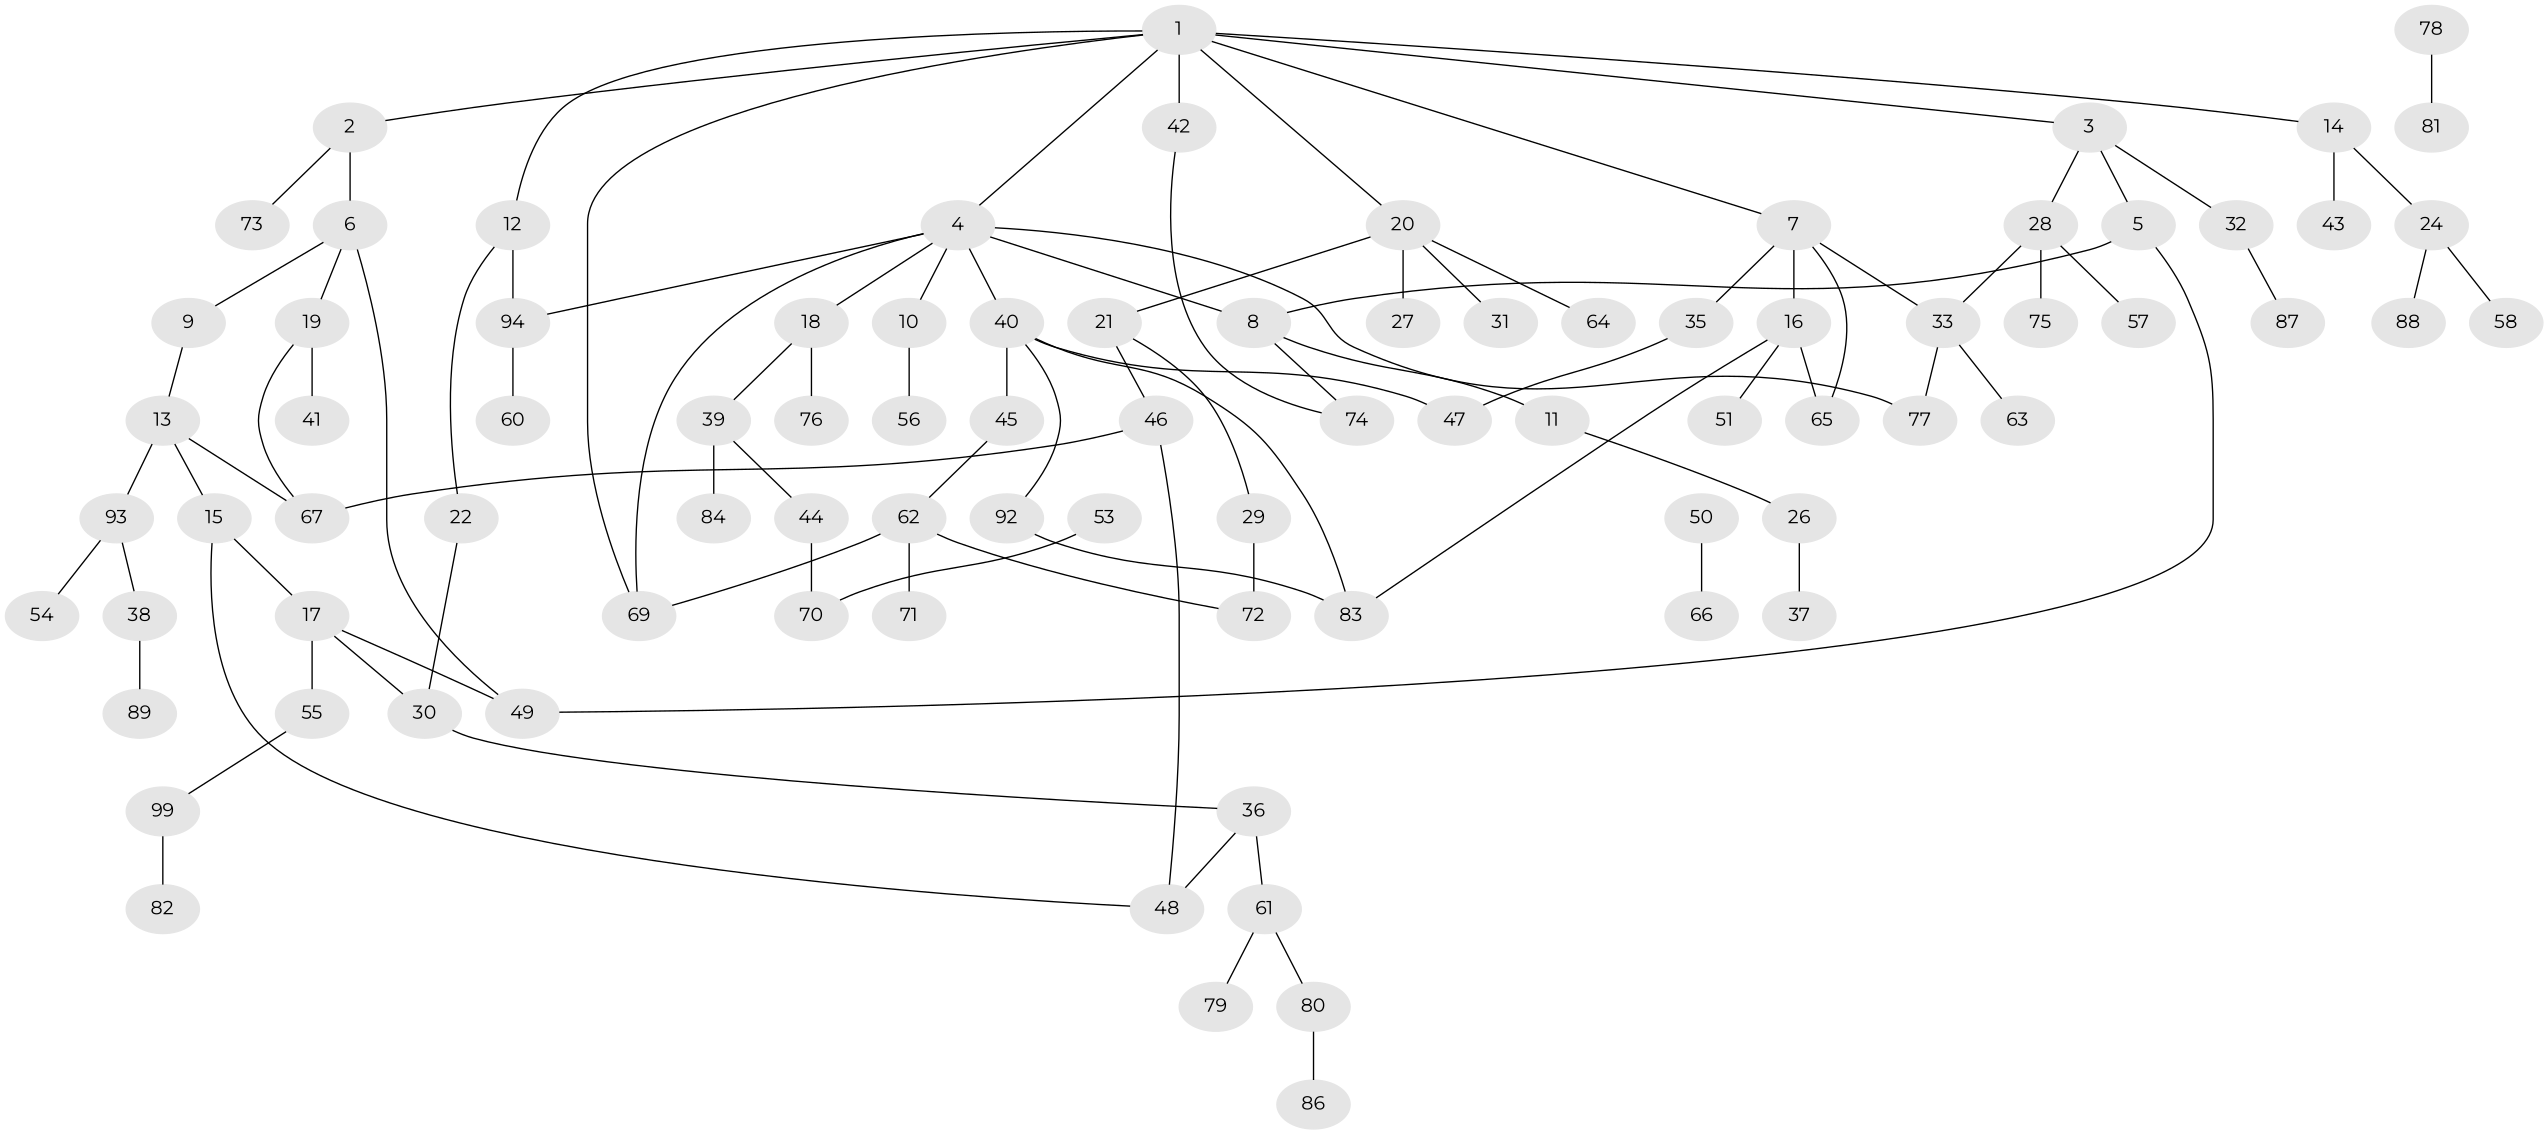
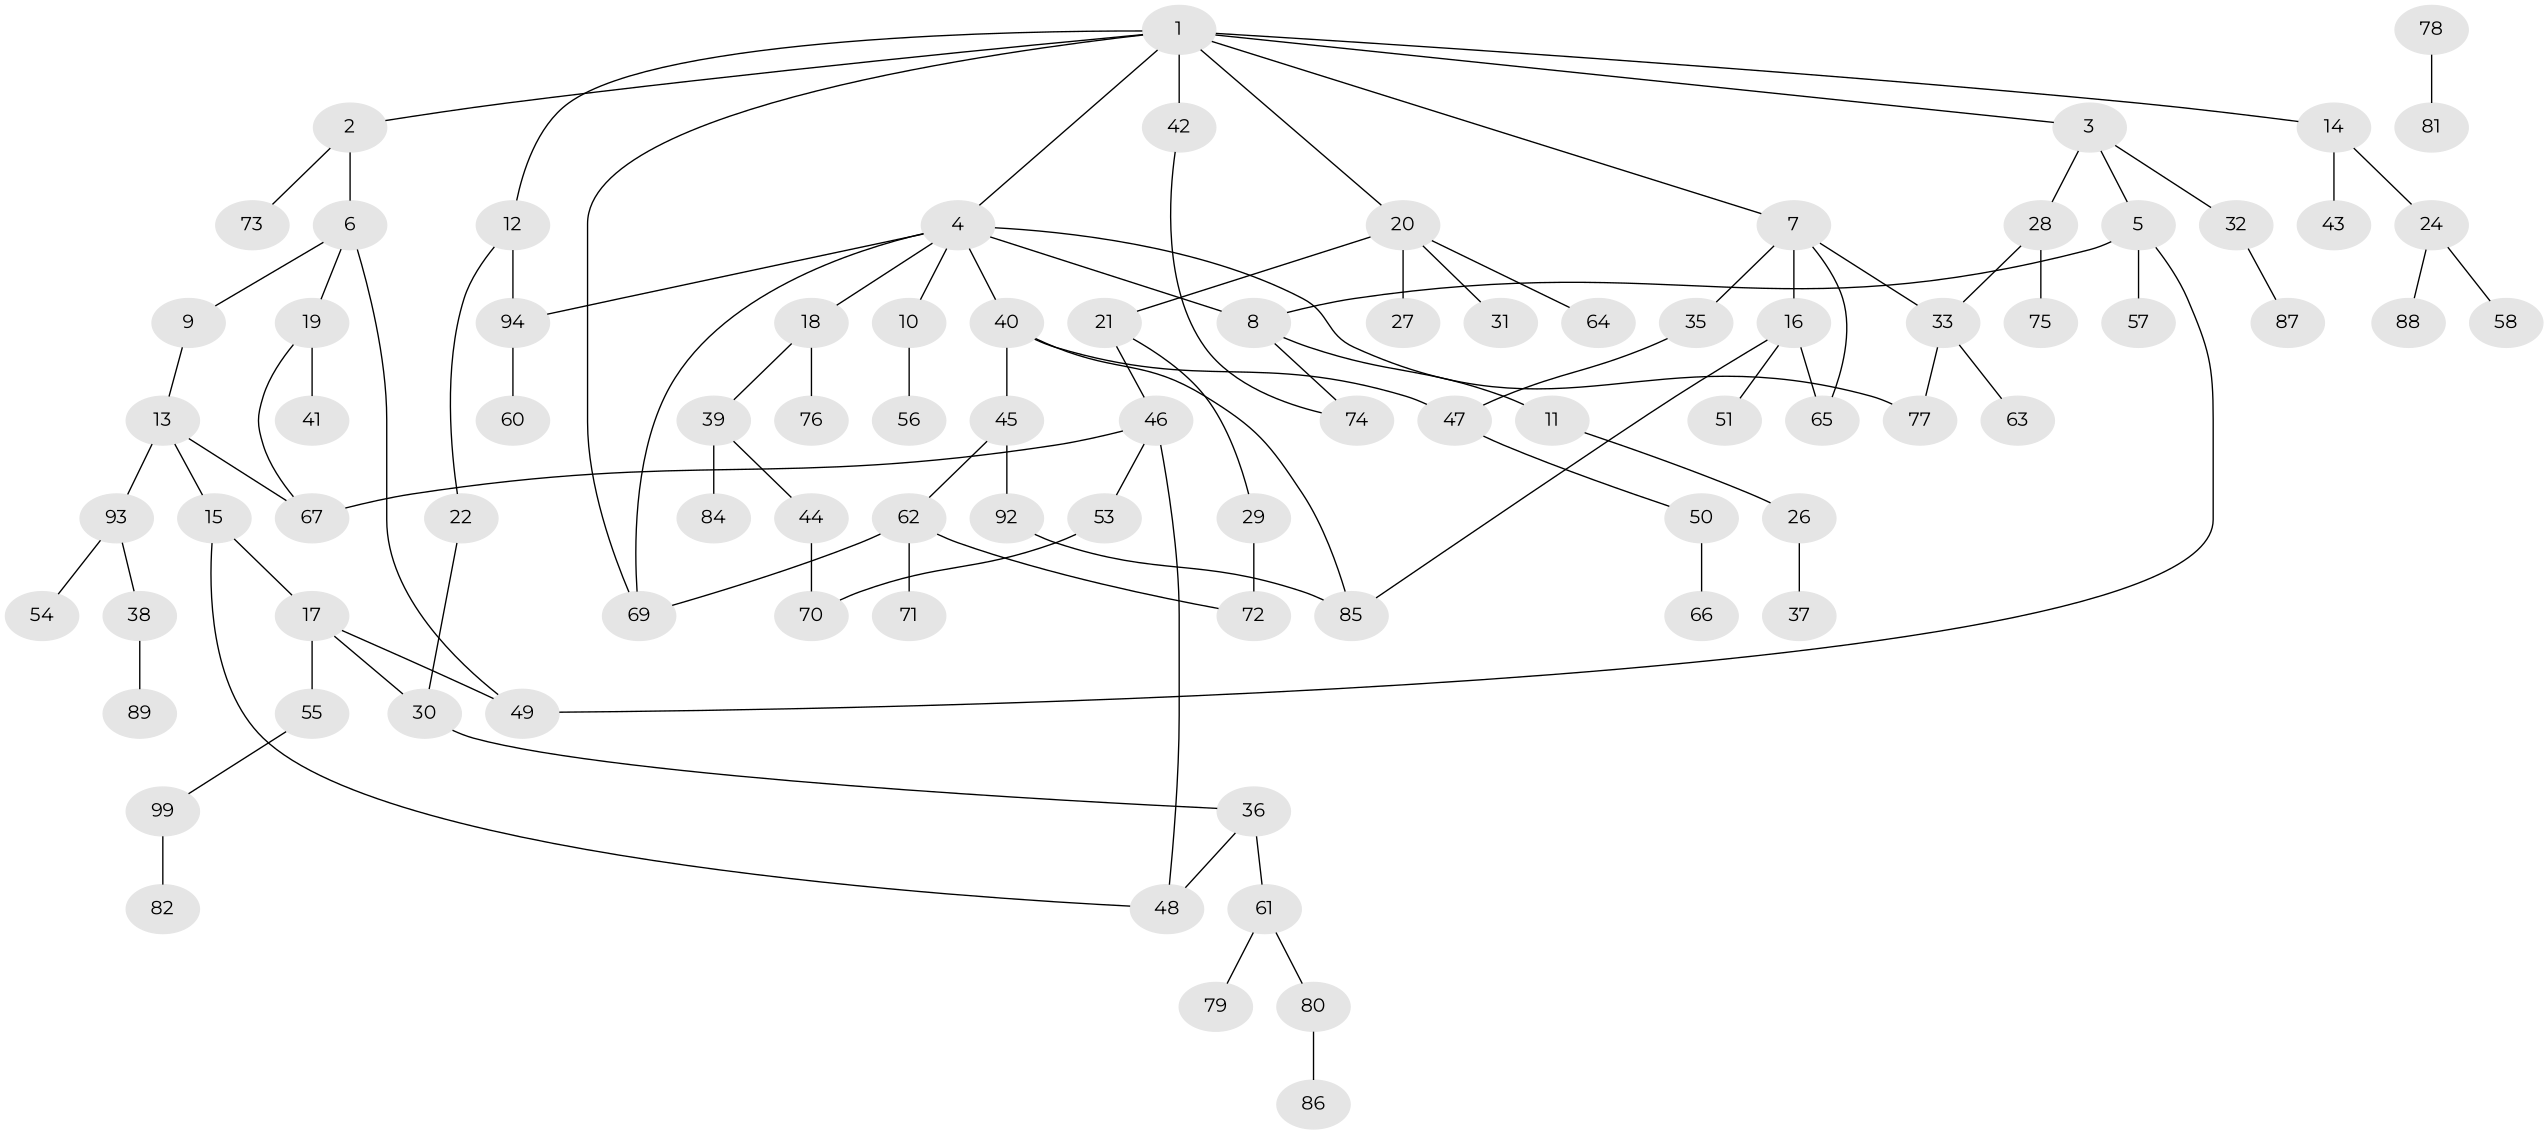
edge "28" -- "57": now "5" -- "57"
edge "40" -- "92": now "45" -- "92"
edge "46" -- "53": added
edge "47" -- "50": added
node "83": label "83" -> "85"
